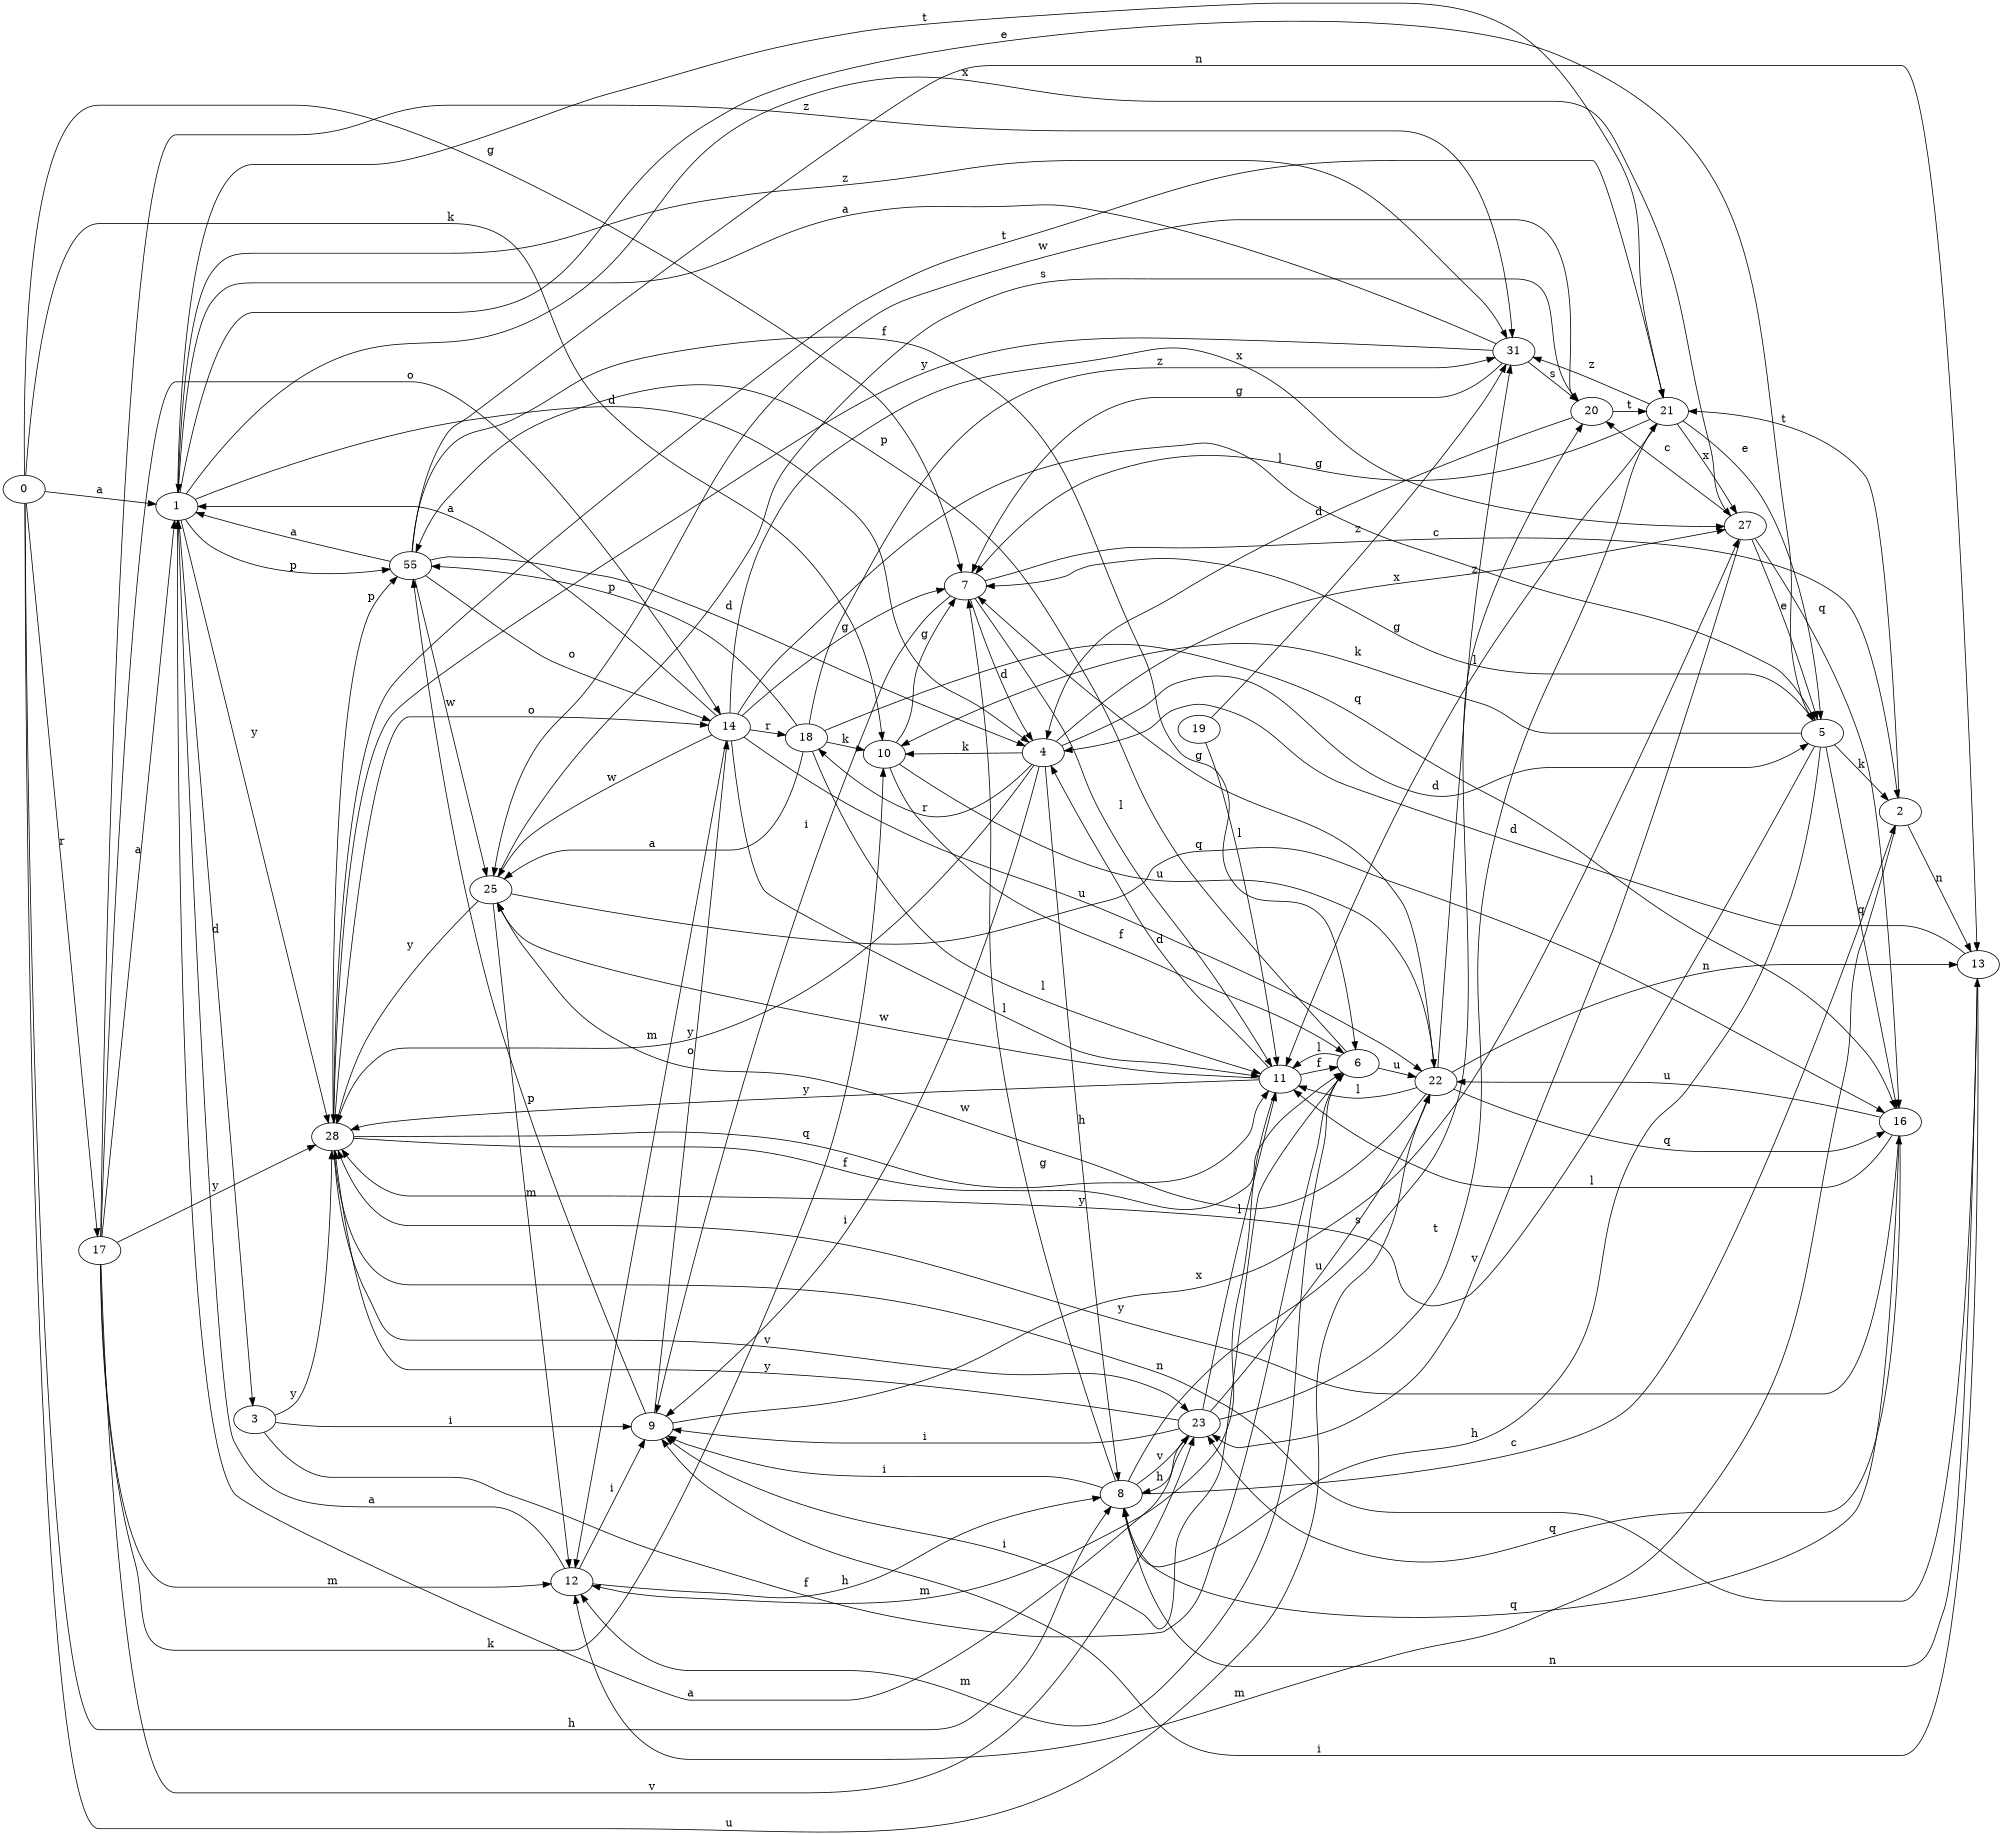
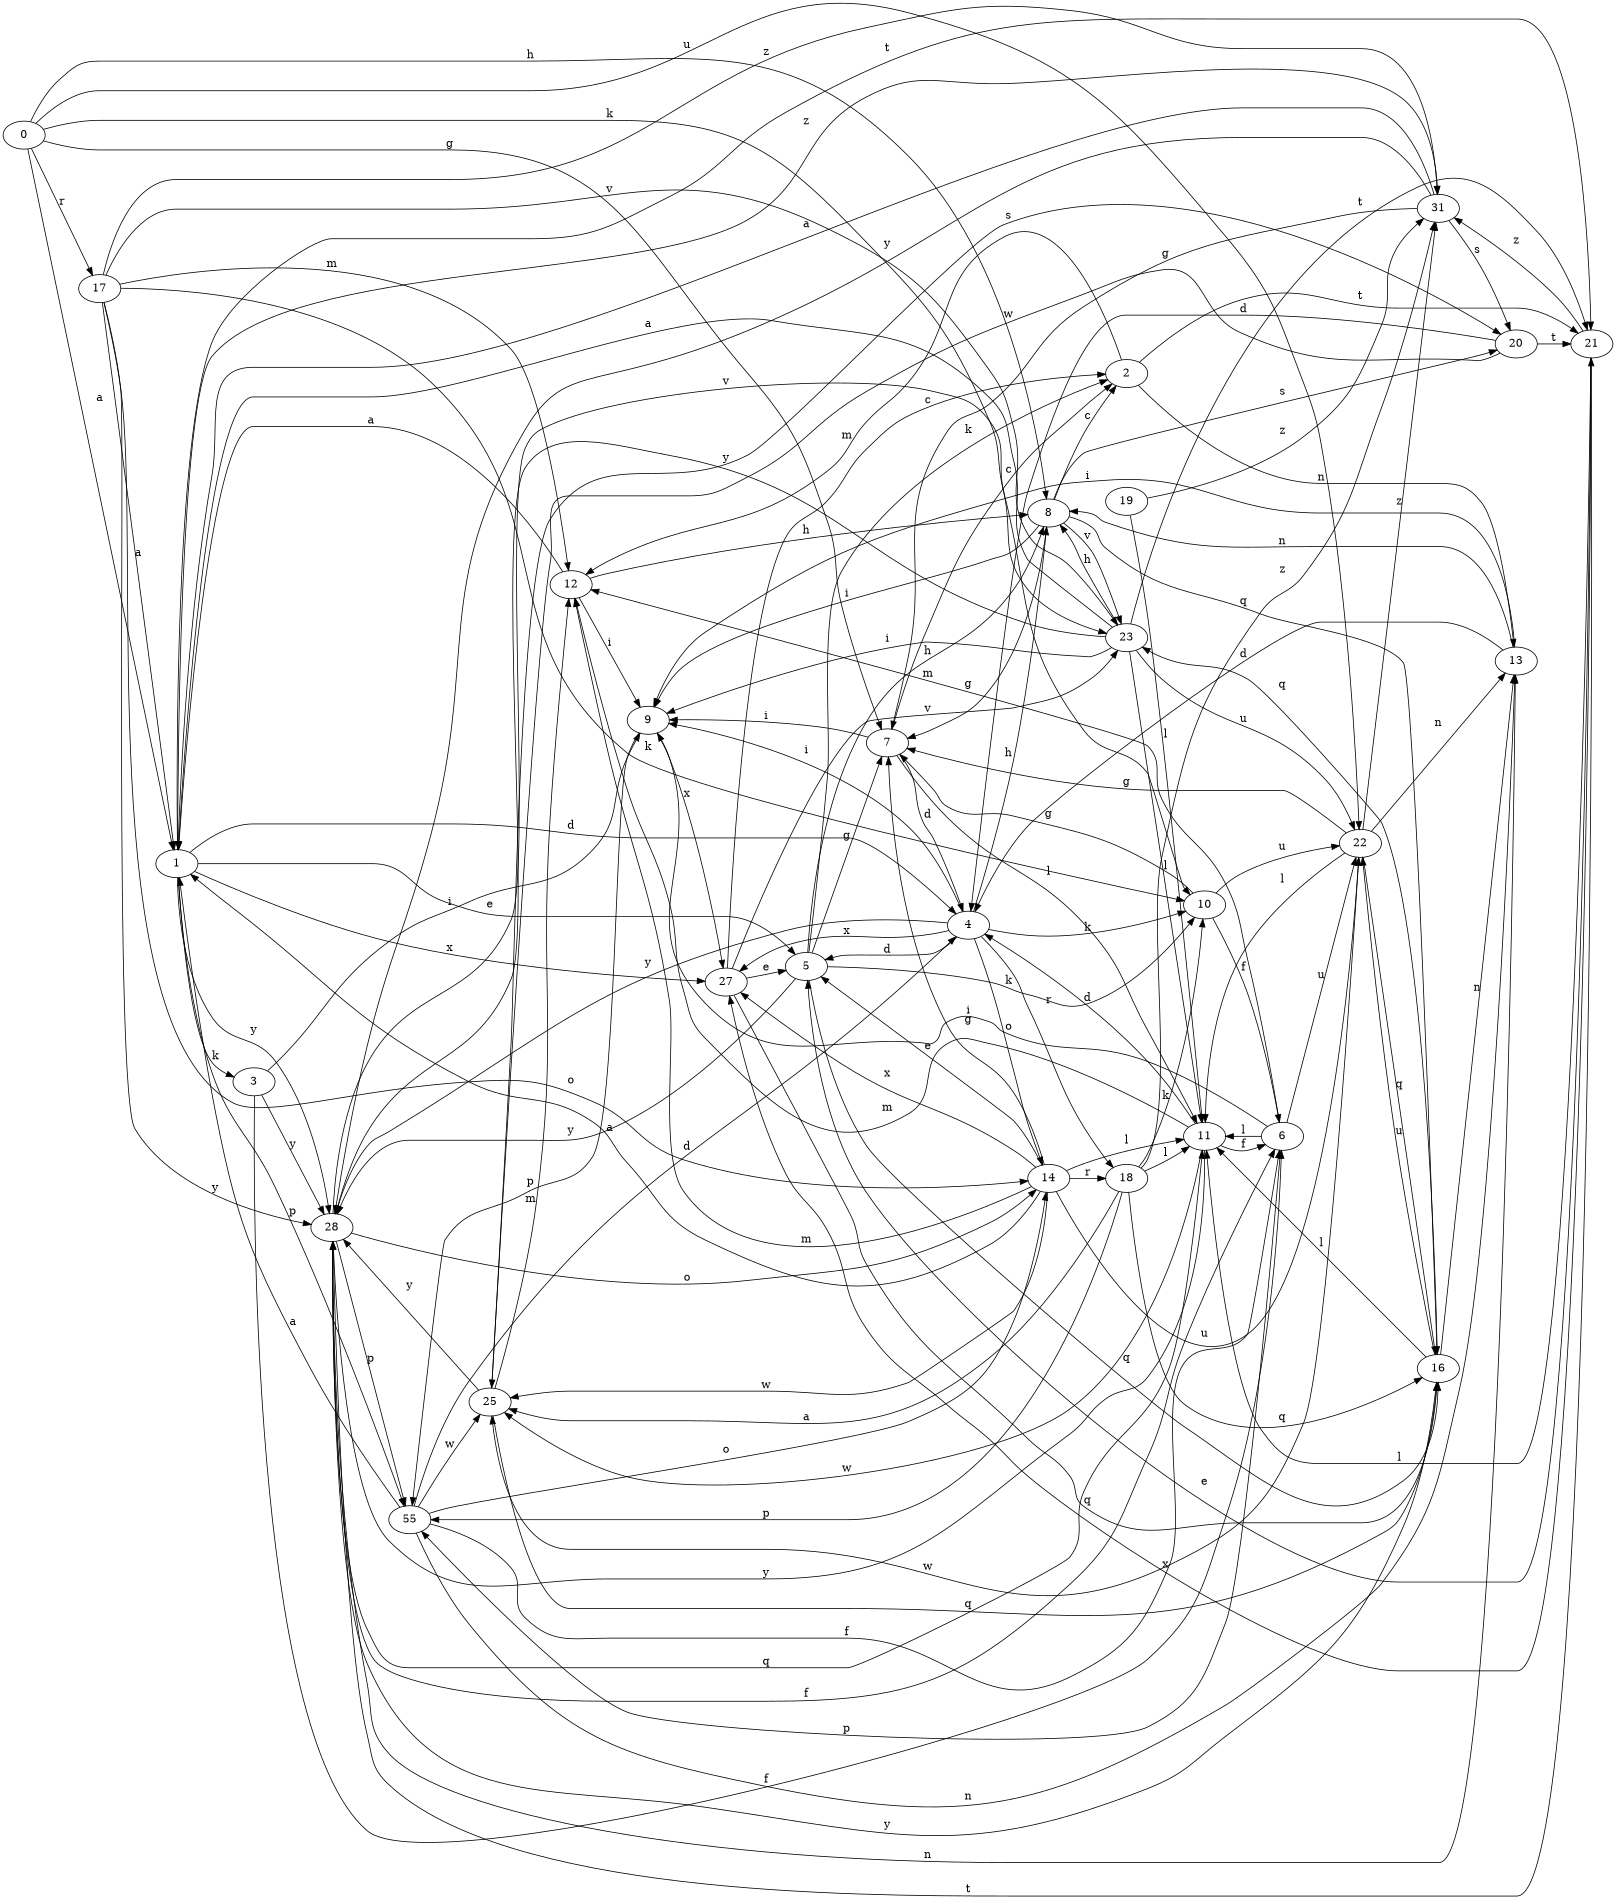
edge "14" -> "5": label "l" -> "e"
edge "21" -> "7": removed, label "g"
edge "27" -> "20": now "27" -> "2"
edge "1" -> "3": label "d" -> "k"
edge "16" -> "13": added, label "n"
edge "9" -> "14": now "4" -> "14"
